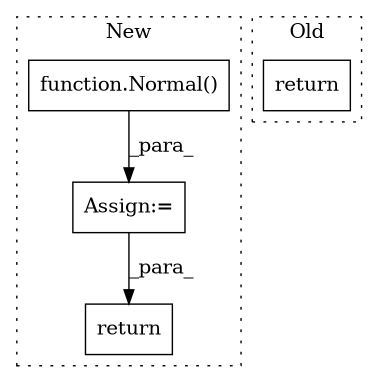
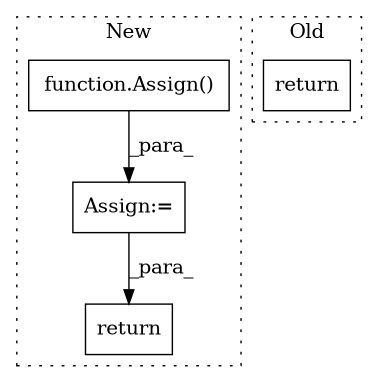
node "function.Normal()": label "function.Normal()" -> "function.Assign()"
